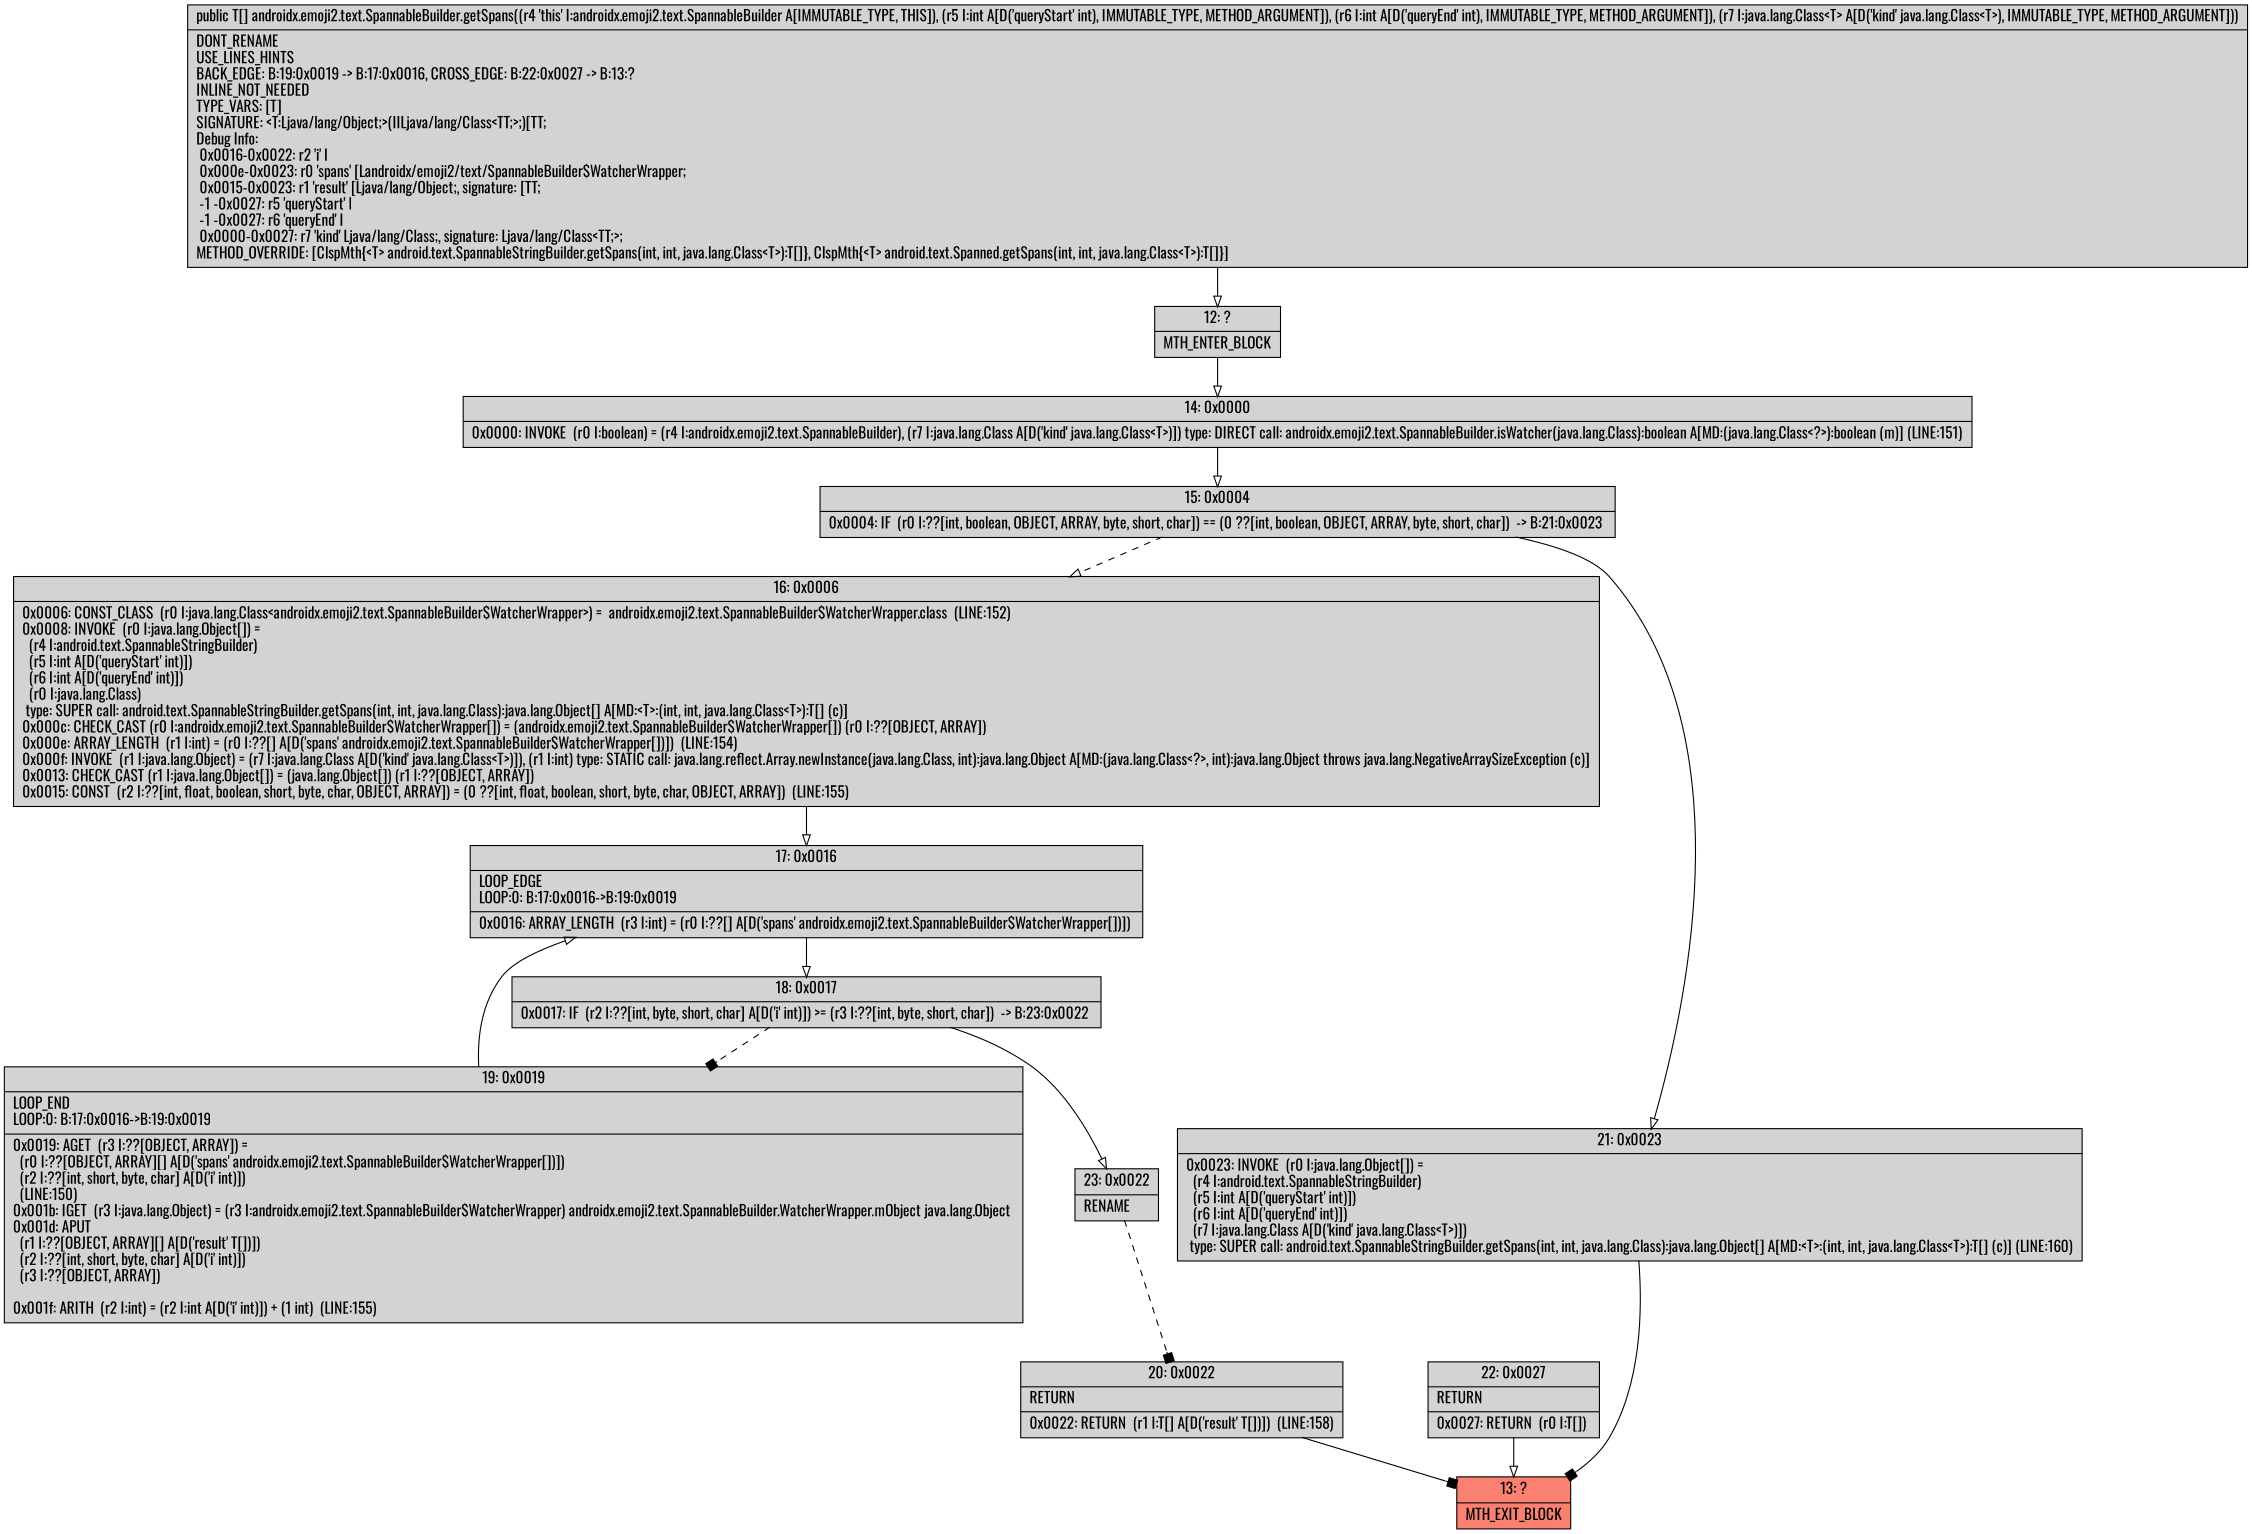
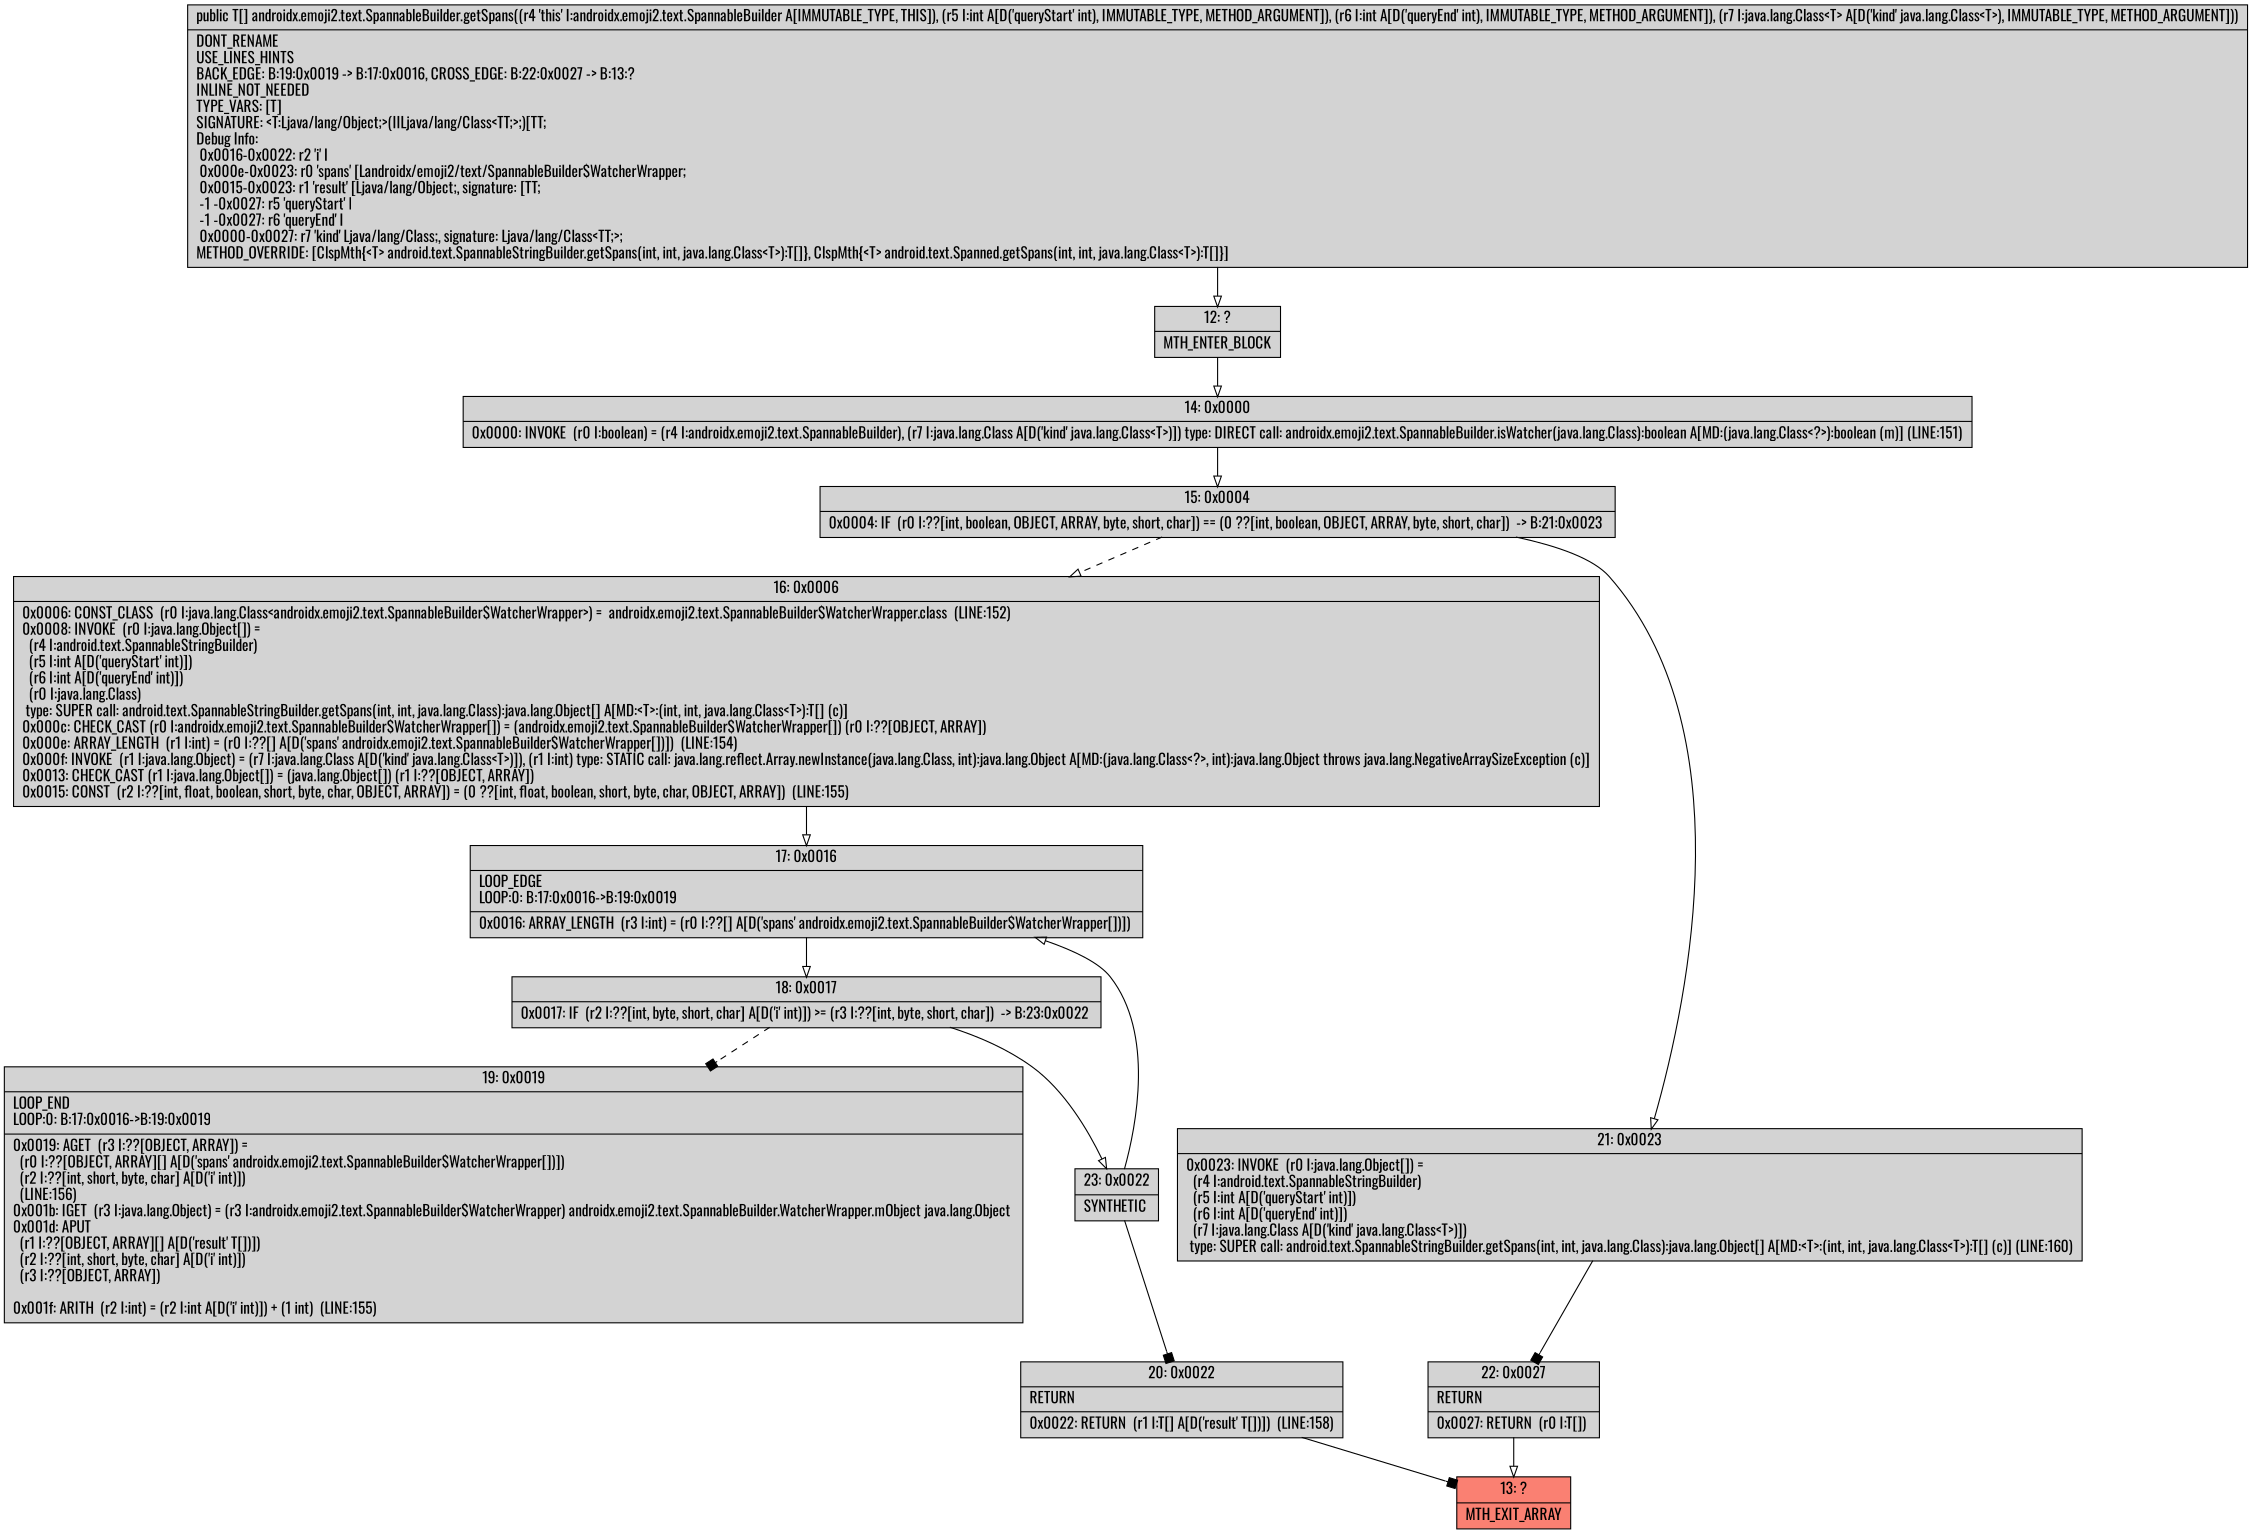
edge "19: 0x0019" -> "17: 0x0016": now "23: 0x0022" -> "17: 0x0016"
node "19: 0x0019": text "(LINE:150)" -> "(LINE:156)"
node "23: 0x0022": text "RENAME" -> "SYNTHETIC"
edge "23: 0x0022" -> "20: 0x0022": style dashed -> solid
edge "21: 0x0023" -> "13: ?": now "21: 0x0023" -> "22: 0x0027"
node "13: ?": text "MTH_EXIT_BLOCK" -> "MTH_EXIT_ARRAY"
